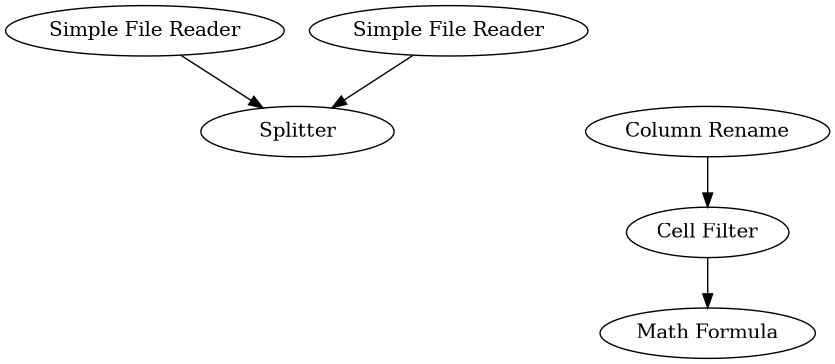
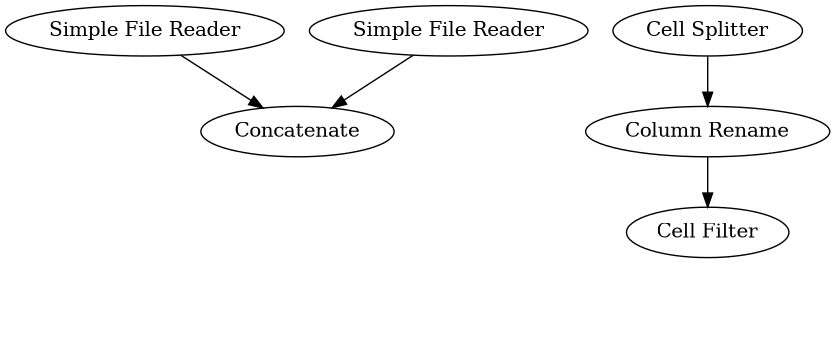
node "Cell Splitter": added
node "Splitter": label "Splitter" -> "Concatenate"
node "Math Formula": removed
